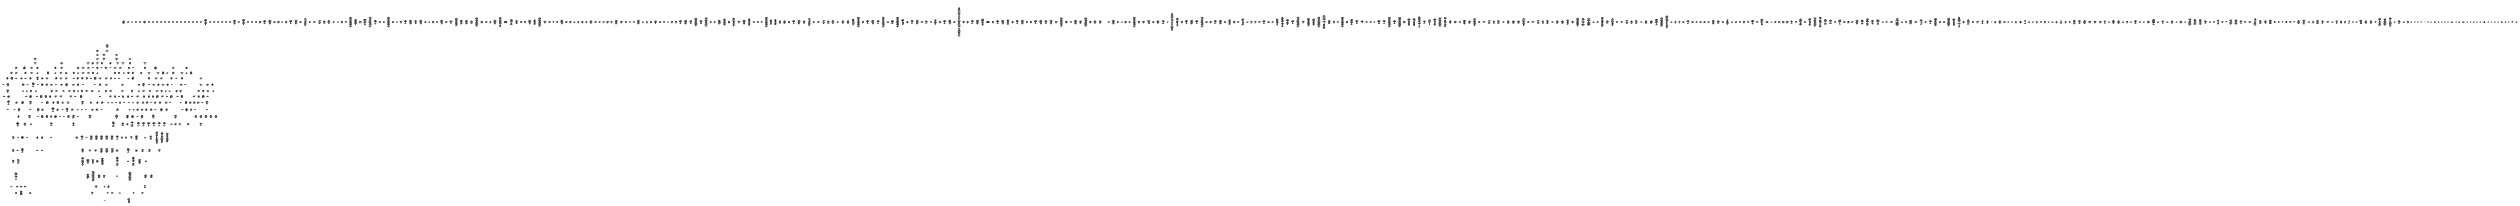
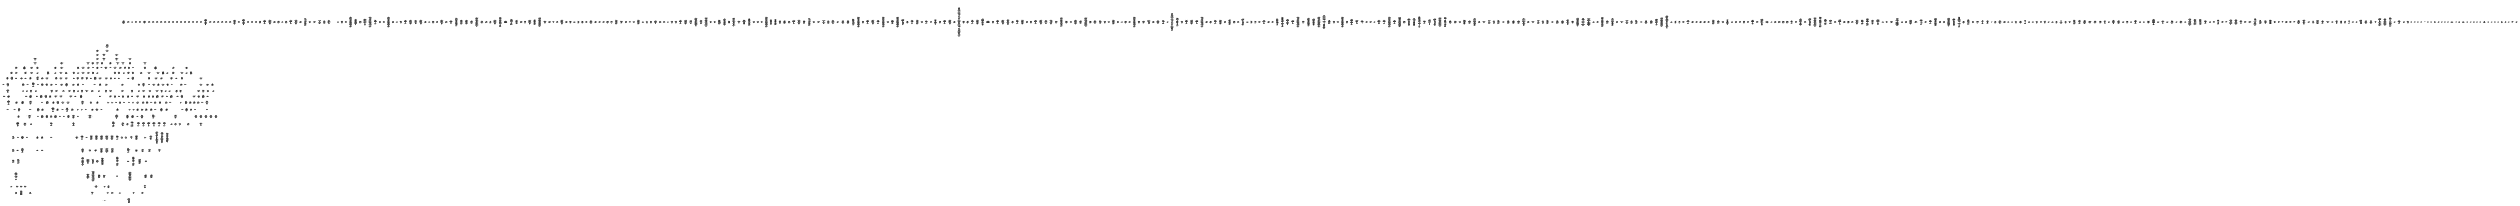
node "# 0xb77 SUB PUSHX BitData AND ADD": removed
node "# 0x1d1e JUMPDEST PUSHX Data CALLER PUSHX Data JUMP": added
node "# 0x9a8 JUMPDEST PUSHX Data PUSHX Data JUMP": added
node "# 0xd9a JUMPDEST CALLER PUSHX Data PUSHX Data JUMP": removed
node "# 0x1b2e JUMPDEST PUSHX Data PUSHX Data PUSHX Data JUMP": removed
